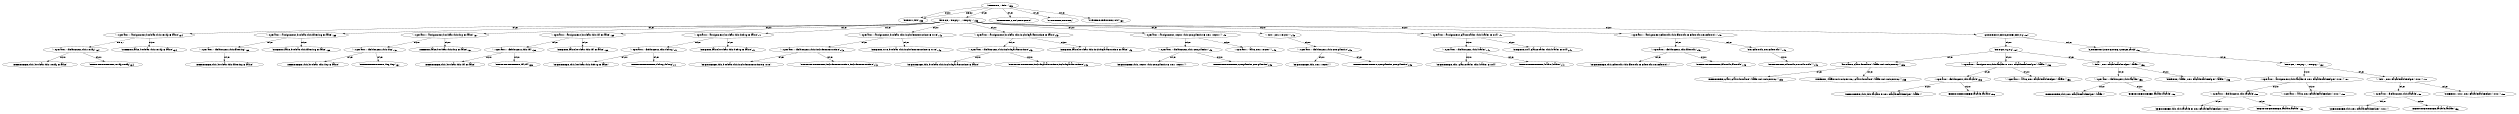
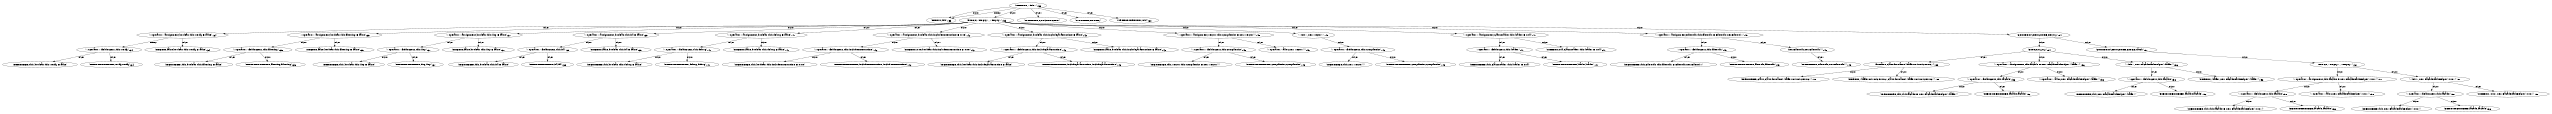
node "(FIELD_IDENTIFIER,filtering,filtering)": added
